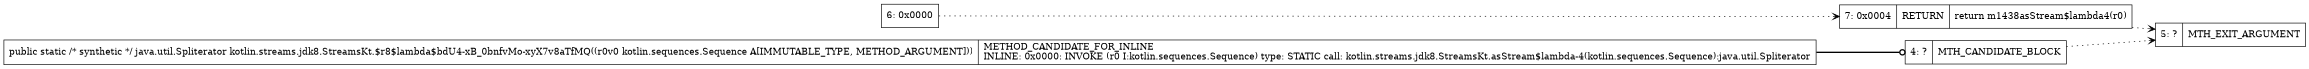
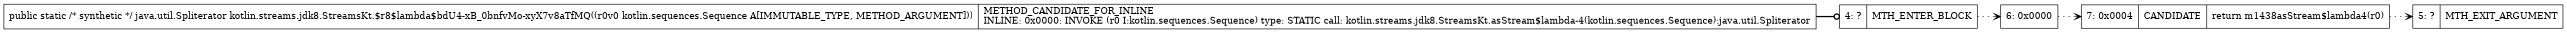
node "7: 0x0004": text "RETURN" -> "CANDIDATE"
edge "4: ?" -> "5: ?": now "4: ?" -> "6: 0x0000"
node "4: ?": text "MTH_CANDIDATE_BLOCK" -> "MTH_ENTER_BLOCK"
